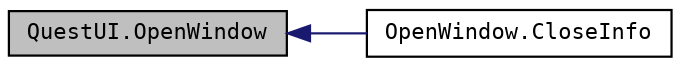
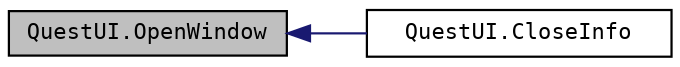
node "OpenWindow.CloseInfo": label "OpenWindow.CloseInfo" -> "QuestUI.CloseInfo"
